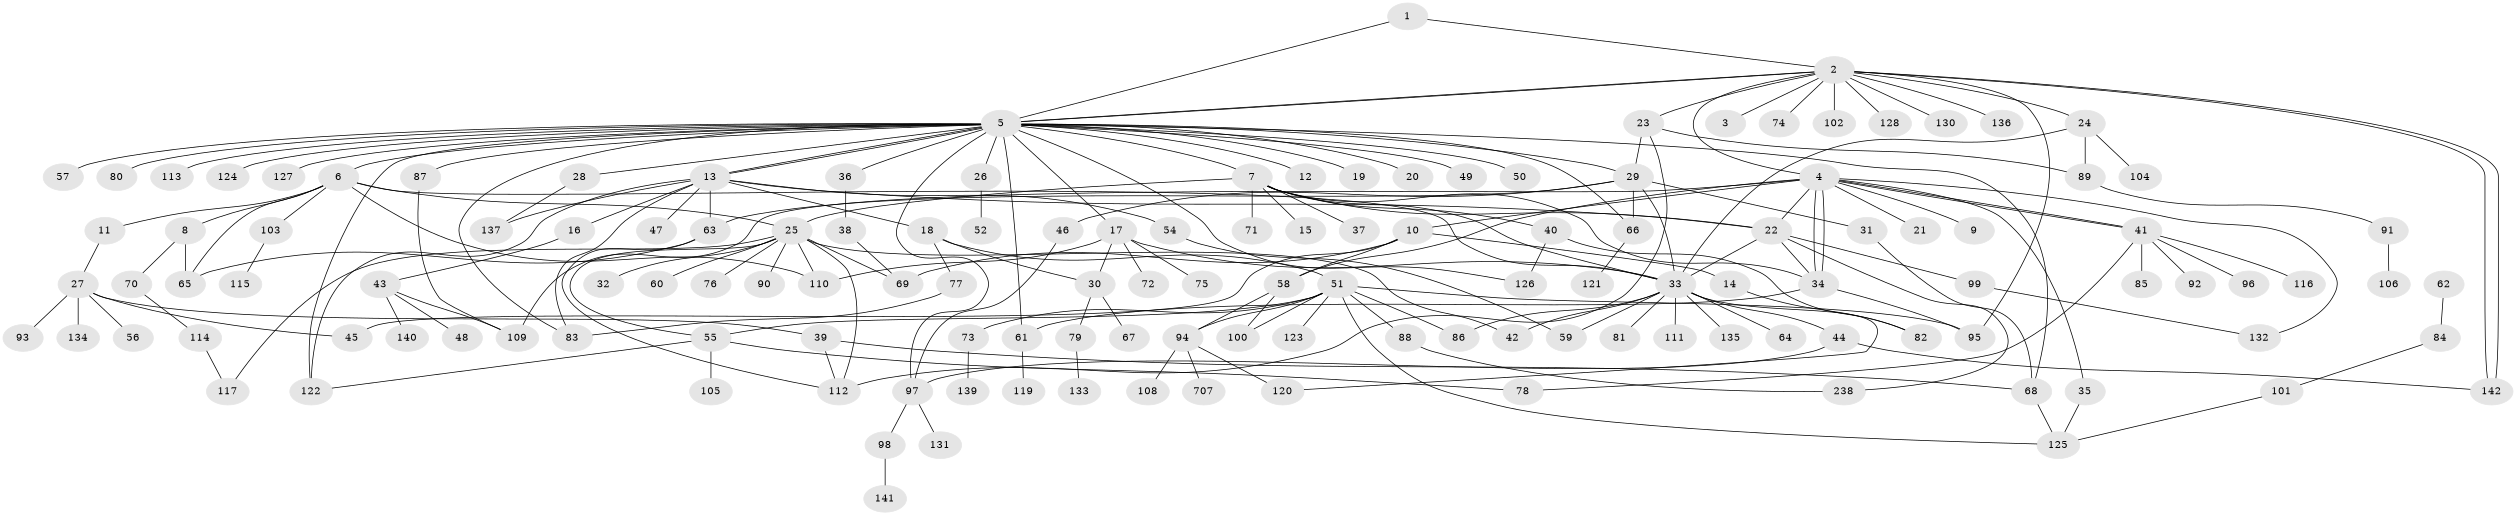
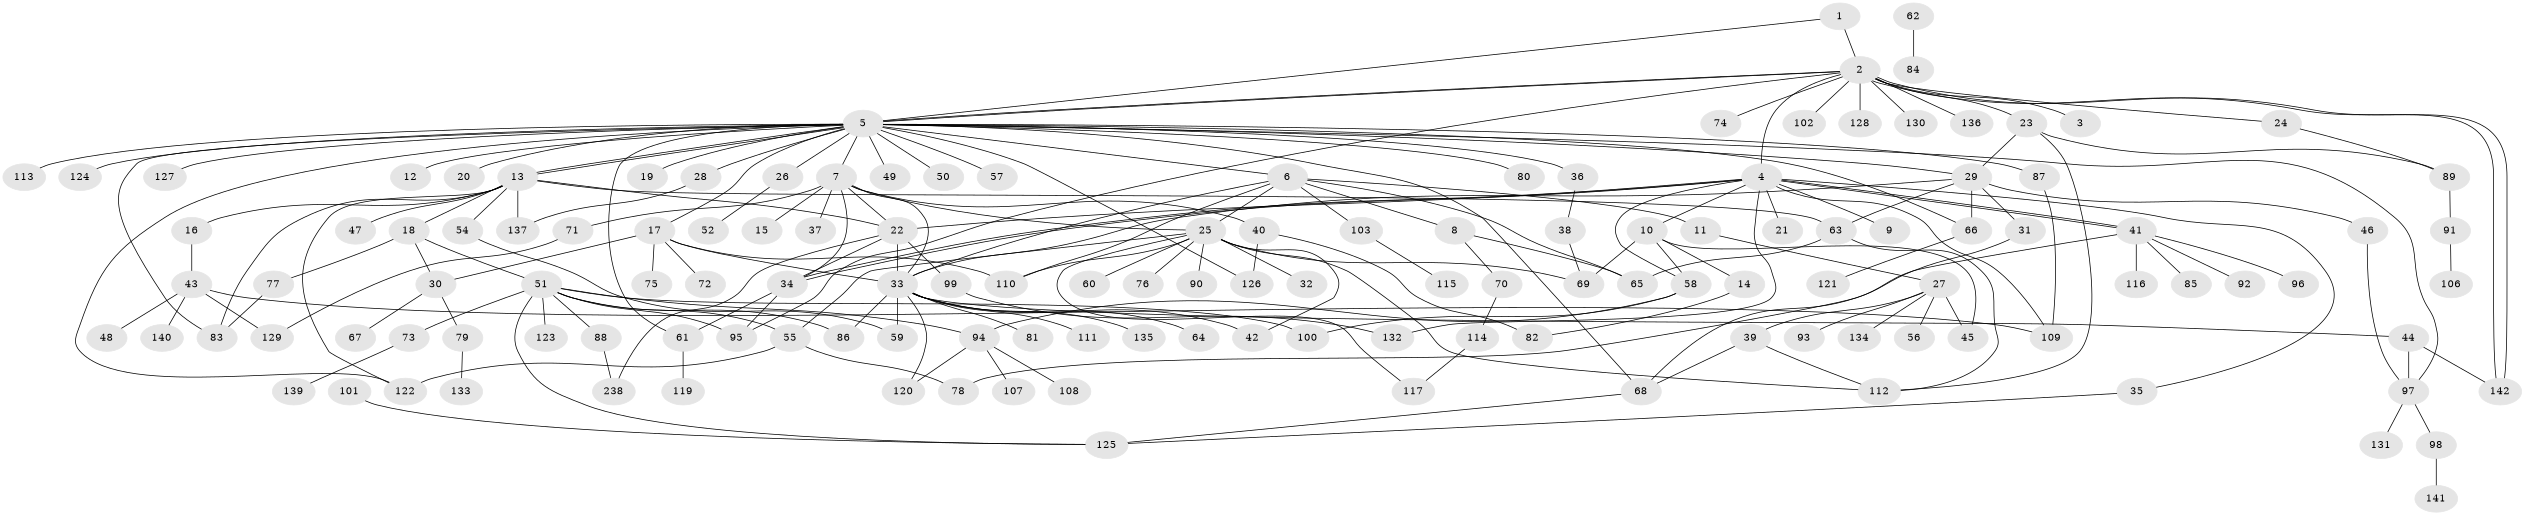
edge "24" -- "33": removed
node "104": removed
node "129": added
edge "84" -- "101": removed
node "105": removed
node "707": label "707" -> "107"
